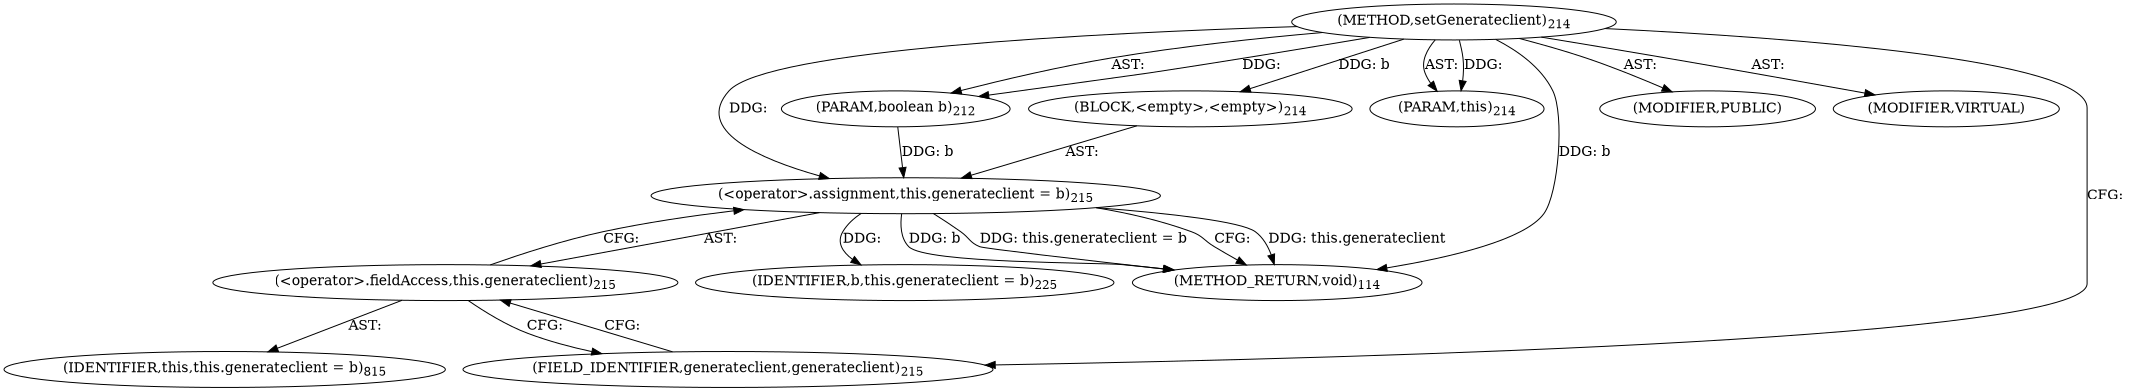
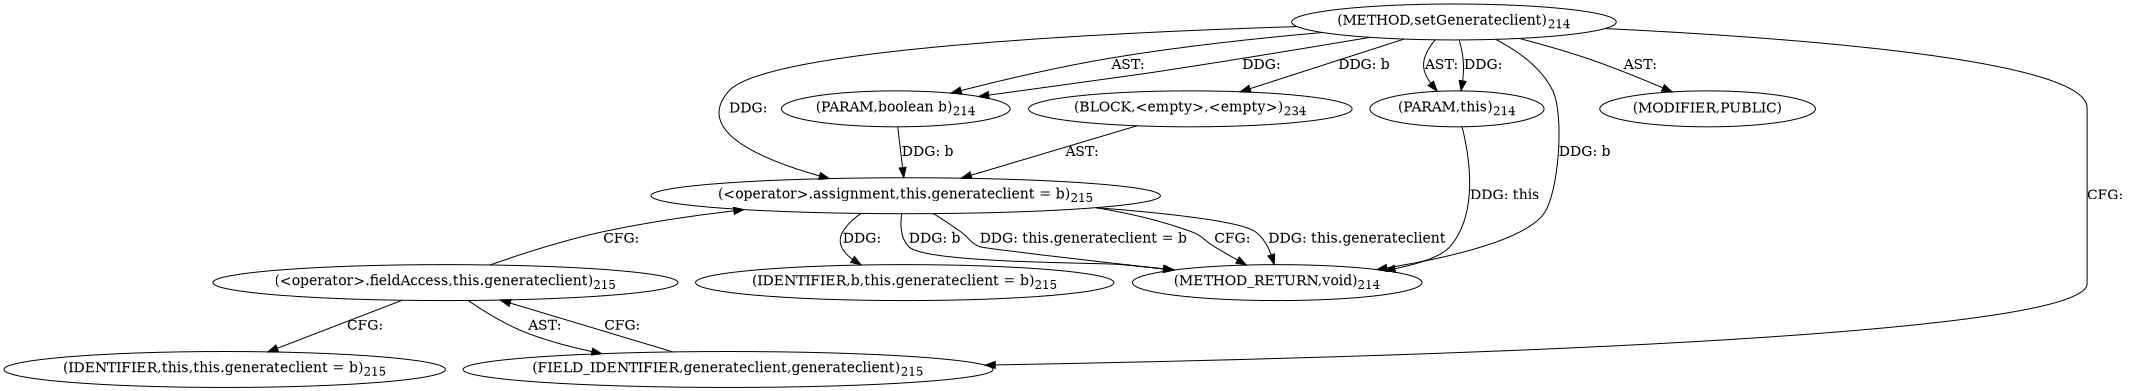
node "(PARAM,boolean b)": text "212" -> "214"
node "(BLOCK,<empty>,<empty>)": text "214" -> "234"
node "(MODIFIER,VIRTUAL)": removed
edge "(PARAM,this)" -> "(METHOD_RETURN,void)": added, label "DDG: this"
edge "(<operator>.assignment,this.generateclient = b)" -> "(<operator>.fieldAccess,this.generateclient)": removed, label "AST:"
node "(IDENTIFIER,b,this.generateclient = b)": text "225" -> "215"
node "(METHOD_RETURN,void)": text "114" -> "214"
edge "(<operator>.fieldAccess,this.generateclient)" -> "(IDENTIFIER,this,this.generateclient = b)": label "AST: " -> "CFG: "
edge "(<operator>.fieldAccess,this.generateclient)" -> "(FIELD_IDENTIFIER,generateclient,generateclient)": label "CFG: " -> "AST: "
node "(IDENTIFIER,this,this.generateclient = b)": text "815" -> "215"
